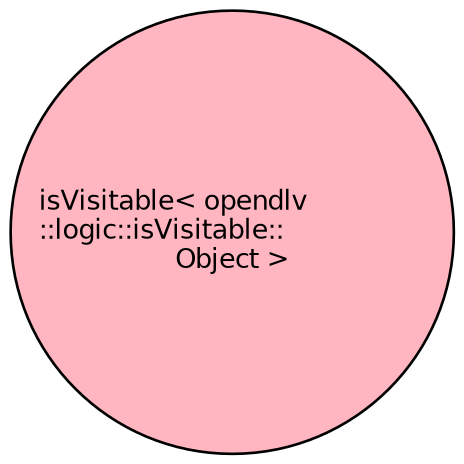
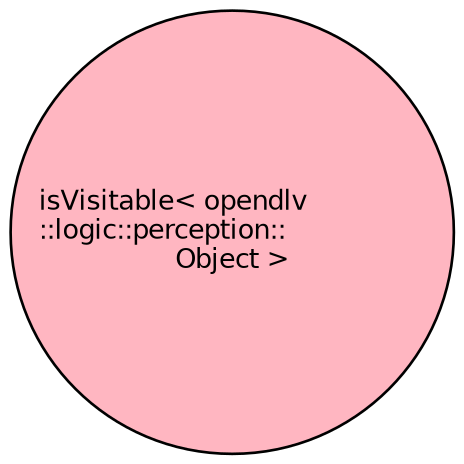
node "isVisitable< opendlv ::logic::isVisitable:: Object >": label "isVisitable< opendlv ::logic::isVisitable:: Object >" -> "isVisitable< opendlv ::logic::perception:: Object >"
